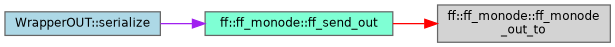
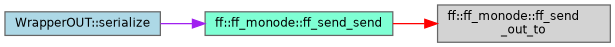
node "ff::ff_monode::ff_send_out": label "ff::ff_monode::ff_send_out" -> "ff::ff_monode::ff_send_send"
node "ff::ff_monode::ff_monode _out_to": label "ff::ff_monode::ff_monode _out_to" -> "ff::ff_monode::ff_send _out_to"
